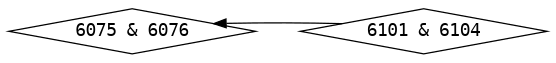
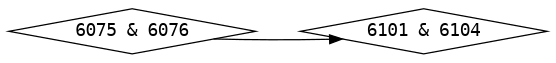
edge "6101 & 6104" -> "6075 & 6076": reversed
